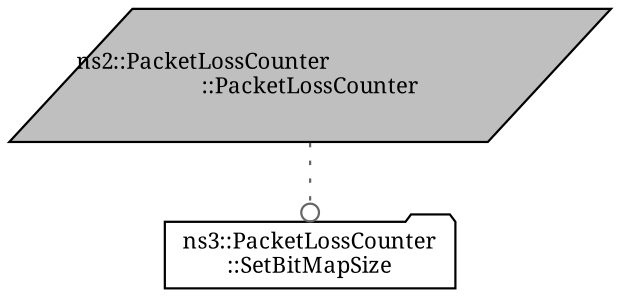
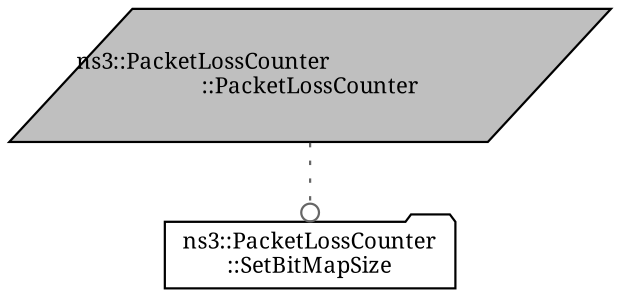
node "ns2::PacketLossCounter ::PacketLossCounter": label "ns2::PacketLossCounter ::PacketLossCounter" -> "ns3::PacketLossCounter ::PacketLossCounter"
